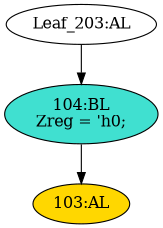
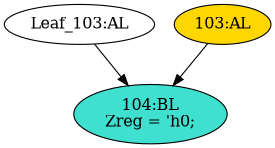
node "Leaf_203:AL": label "Leaf_203:AL" -> "Leaf_103:AL"
edge "104:BL Zreg = 'h0;" -> "103:AL": reversed
